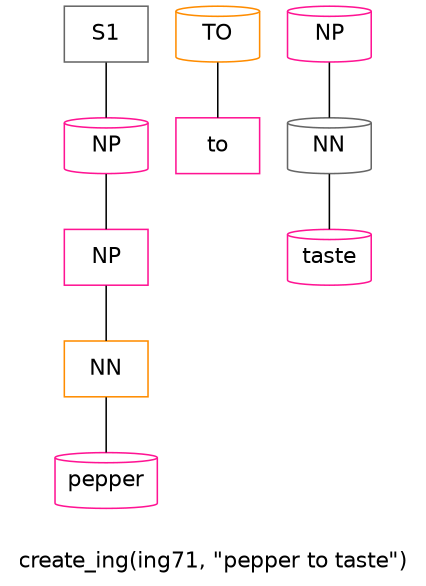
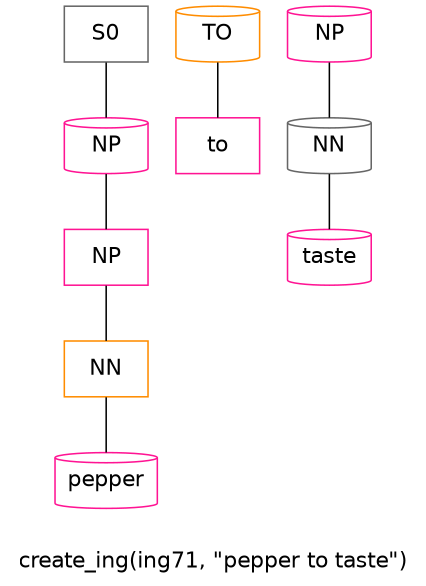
node "S1": label "S1" -> "S0"
